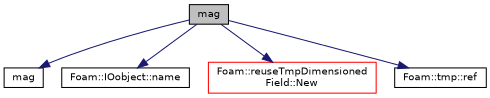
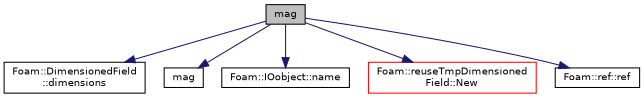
node "Foam::DimensionedField ::dimensions": added
node "Foam::tmp::ref": label "Foam::tmp::ref" -> "Foam::ref::ref"
